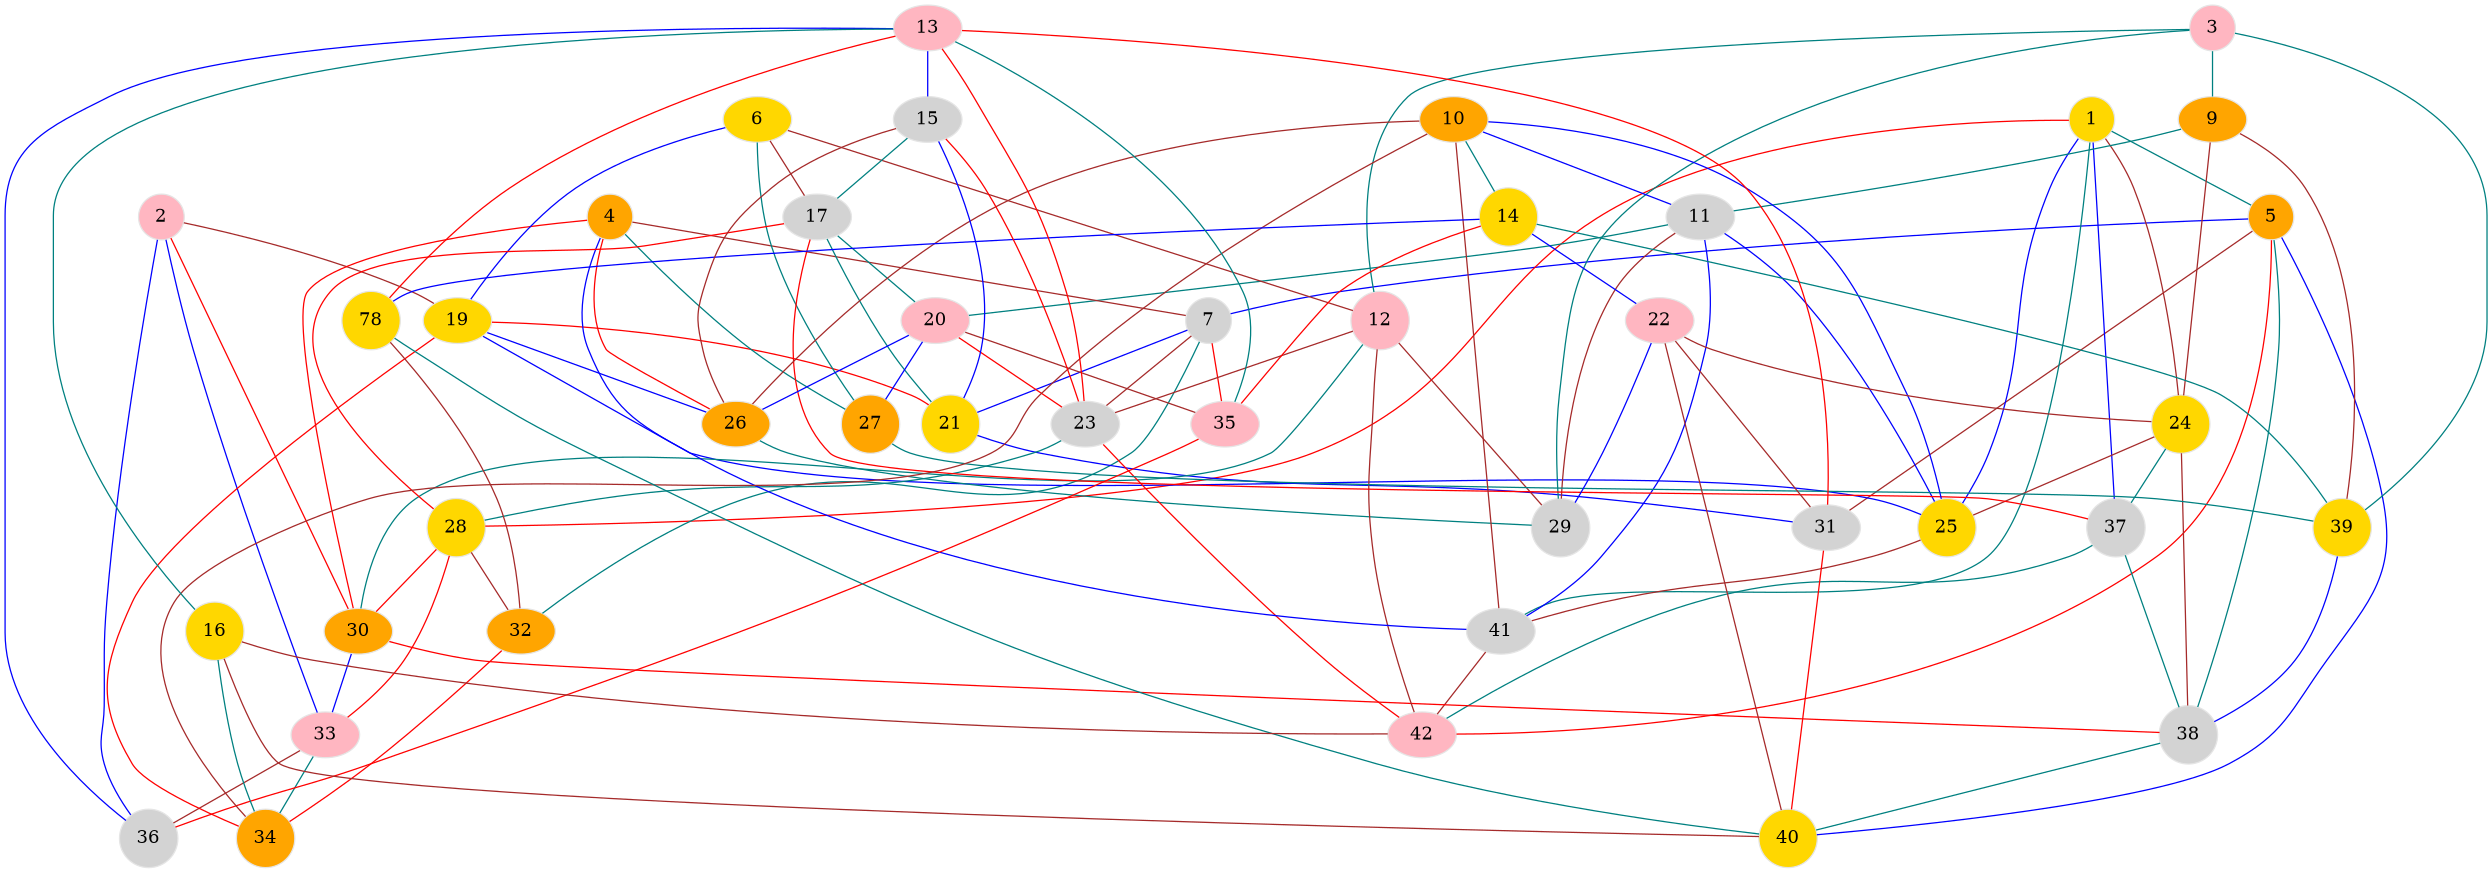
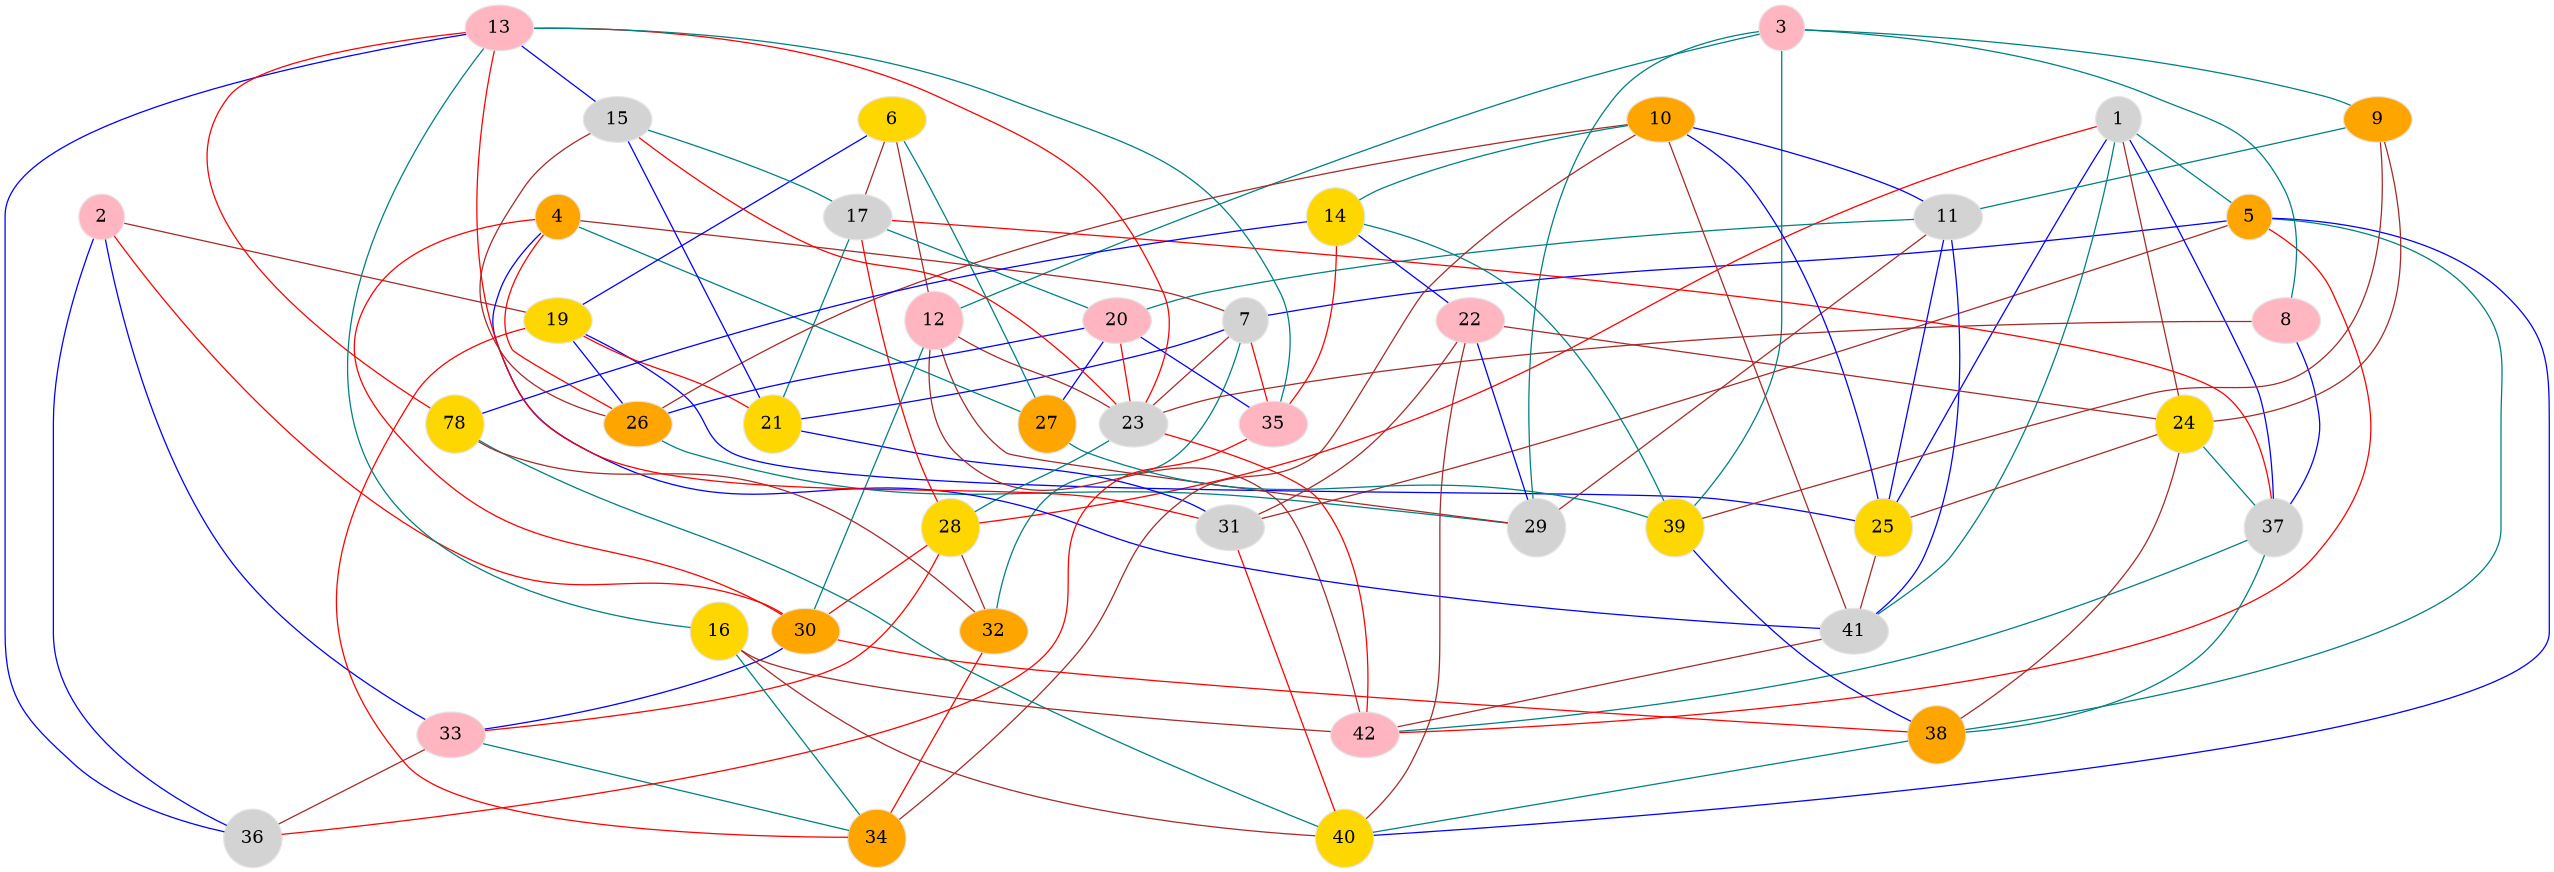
node "1": fillcolor gold -> lightgrey
node "8": added
edge "20" -- "35": color brown -> blue
node "38": fillcolor lightgrey -> orange
